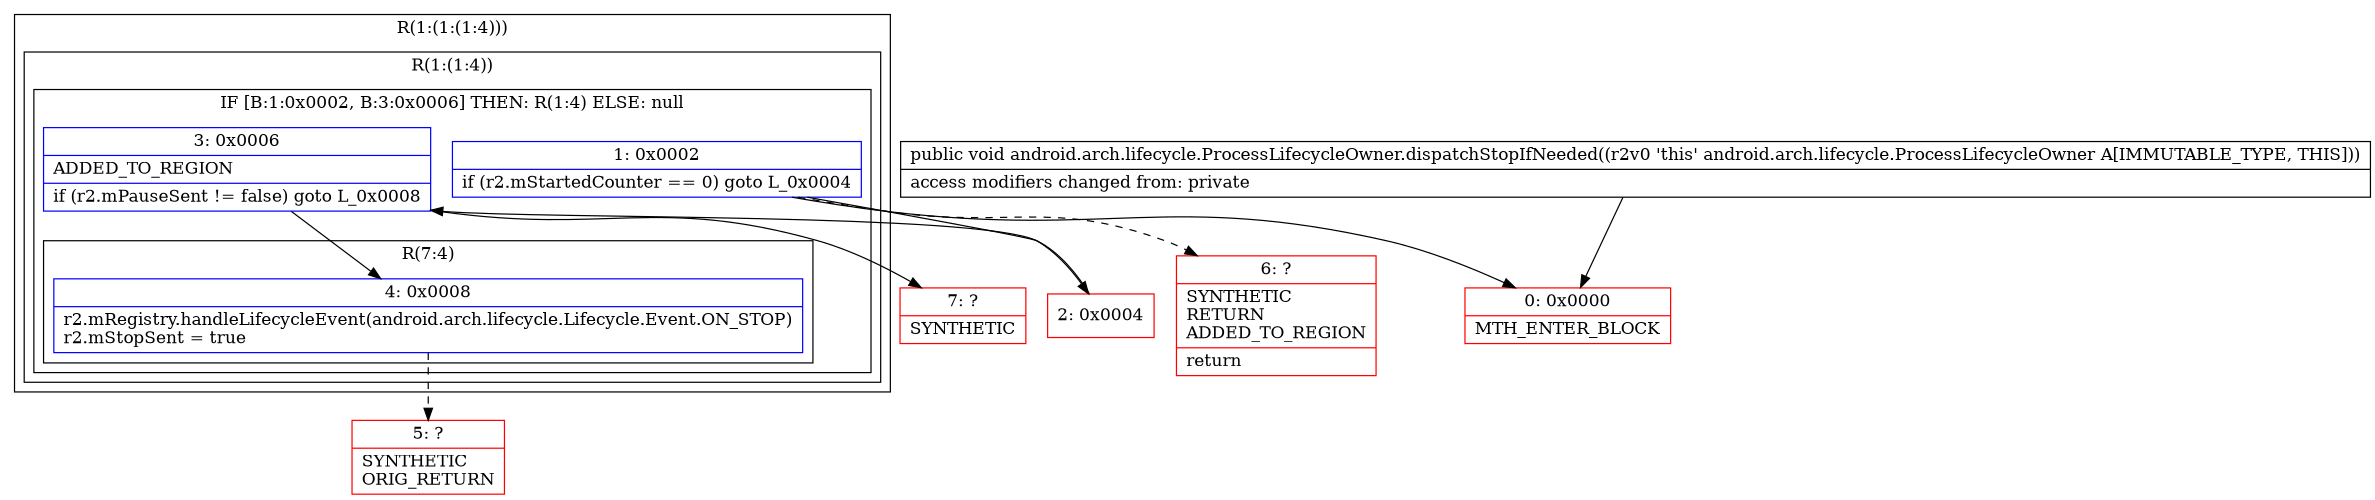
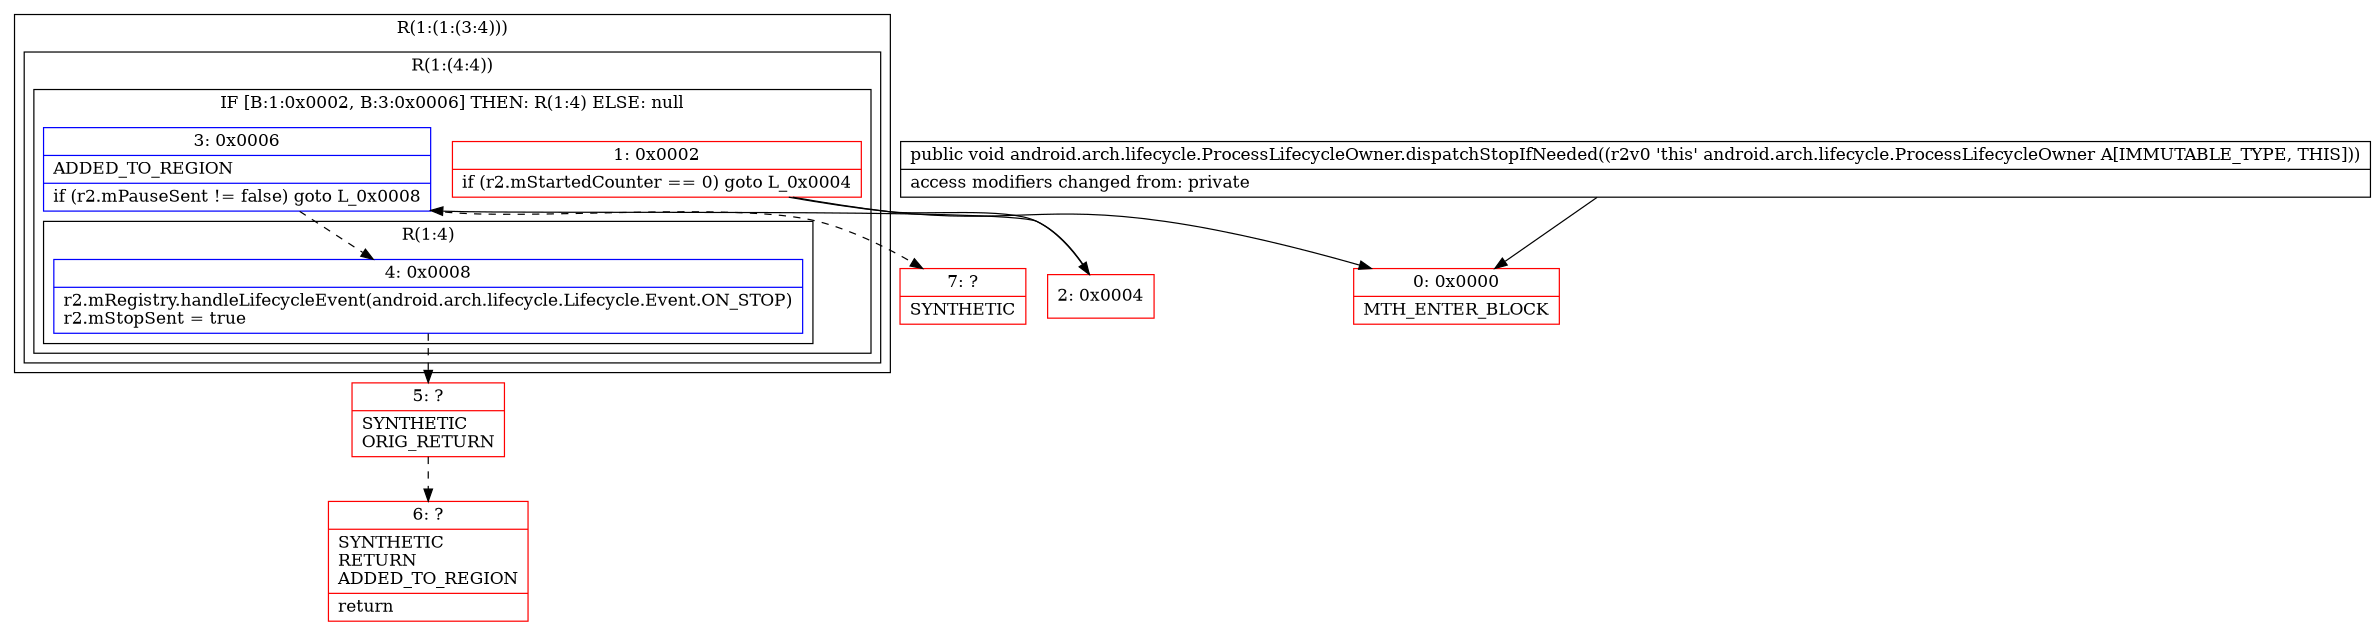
cluster "R(1:(1:(1:4)))": label "R(1:(1:(1:4)))" -> "R(1:(1:(3:4)))"
cluster "R(1:(1:4))": label "R(1:(1:4))" -> "R(1:(4:4))"
node "1: 0x0002": color blue -> red
edge "1: 0x0002" -> "6: ?": now "5: ?" -> "6: ?"
edge "3: 0x0006" -> "7: ?": style solid -> dashed
edge "3: 0x0006" -> "4: 0x0008": style solid -> dashed
cluster "R(7:4)": label "R(7:4)" -> "R(1:4)"
